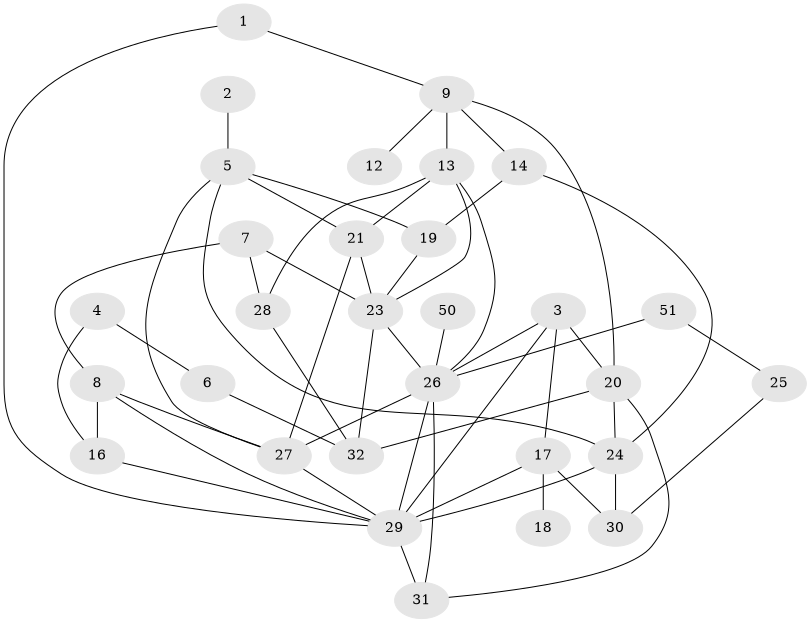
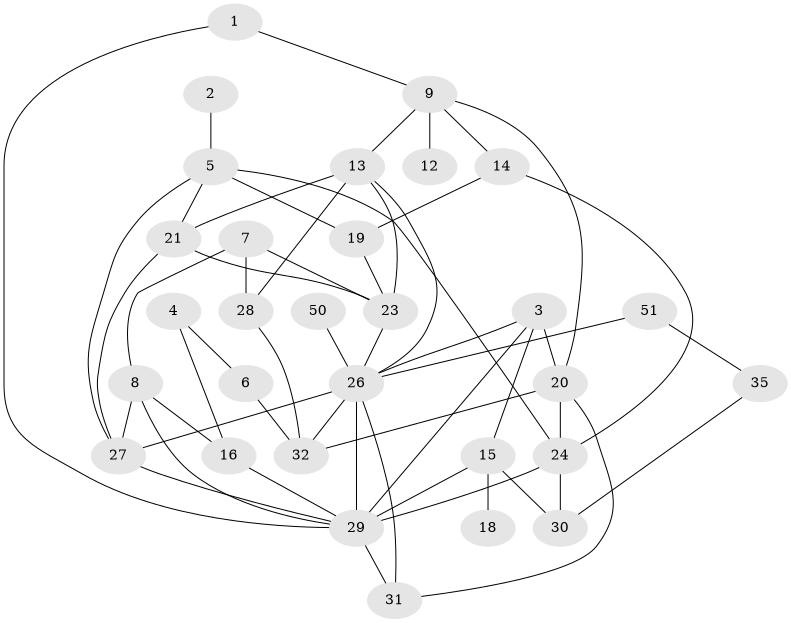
edge "23" -- "32": now "26" -- "32"
node "25": label "25" -> "35"
node "17": label "17" -> "15"
